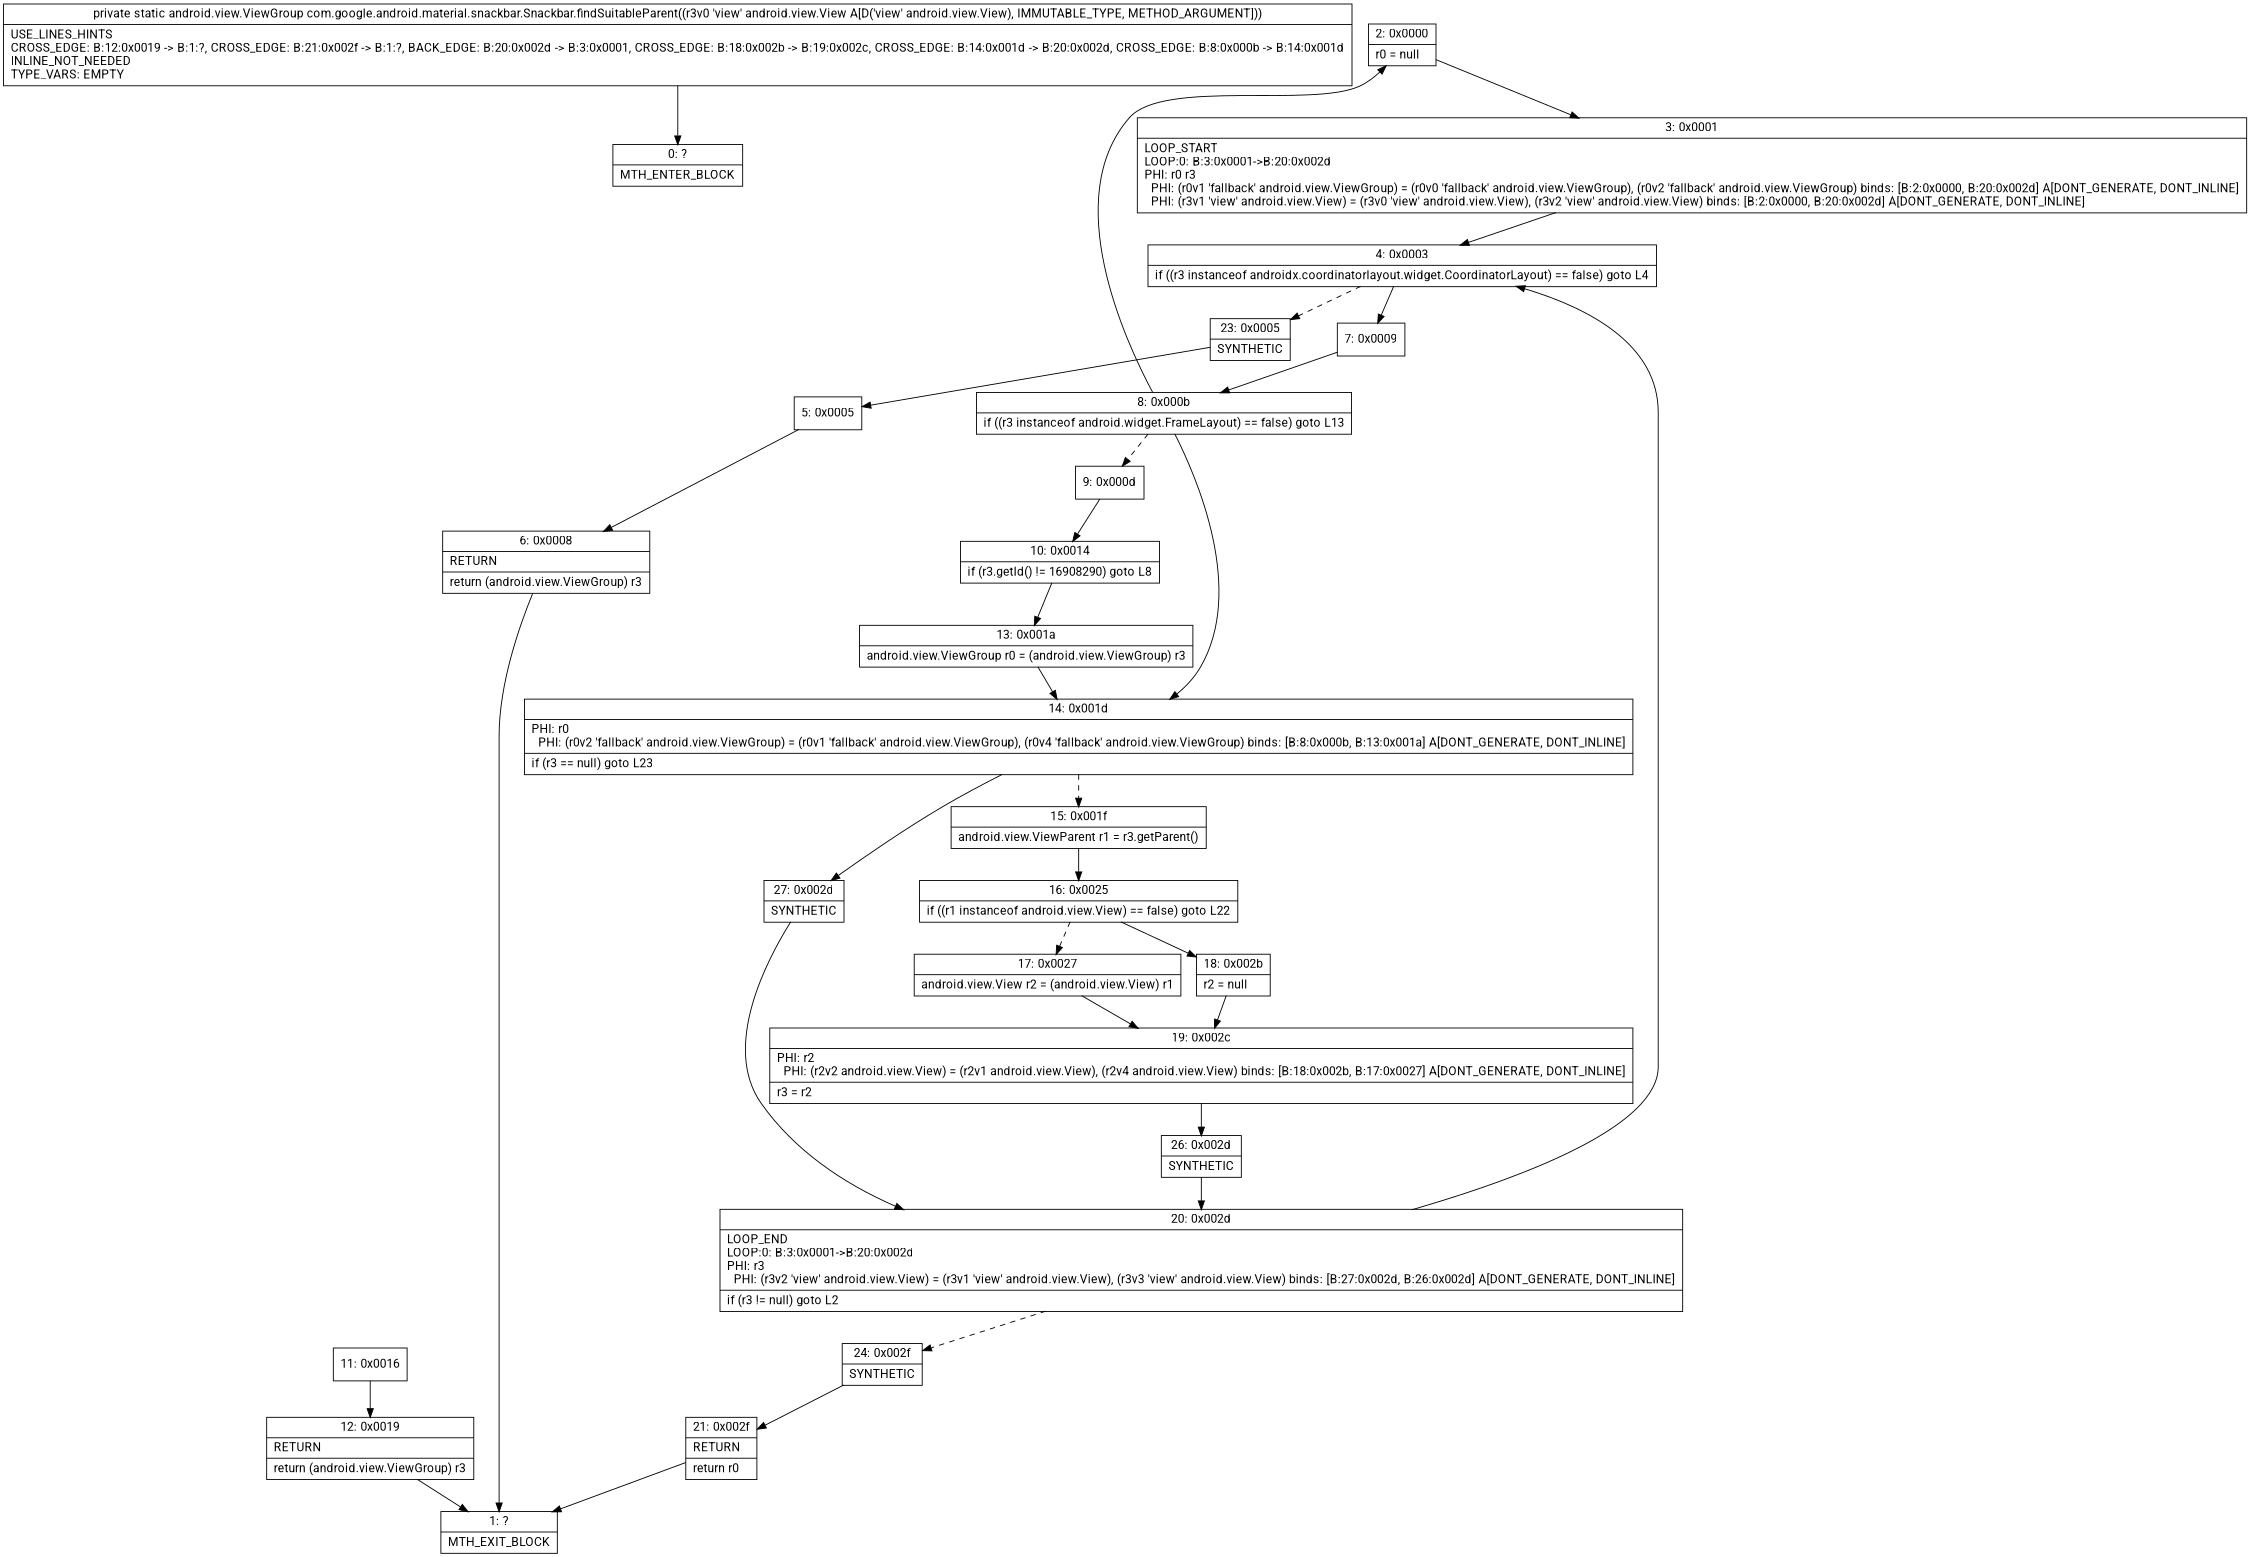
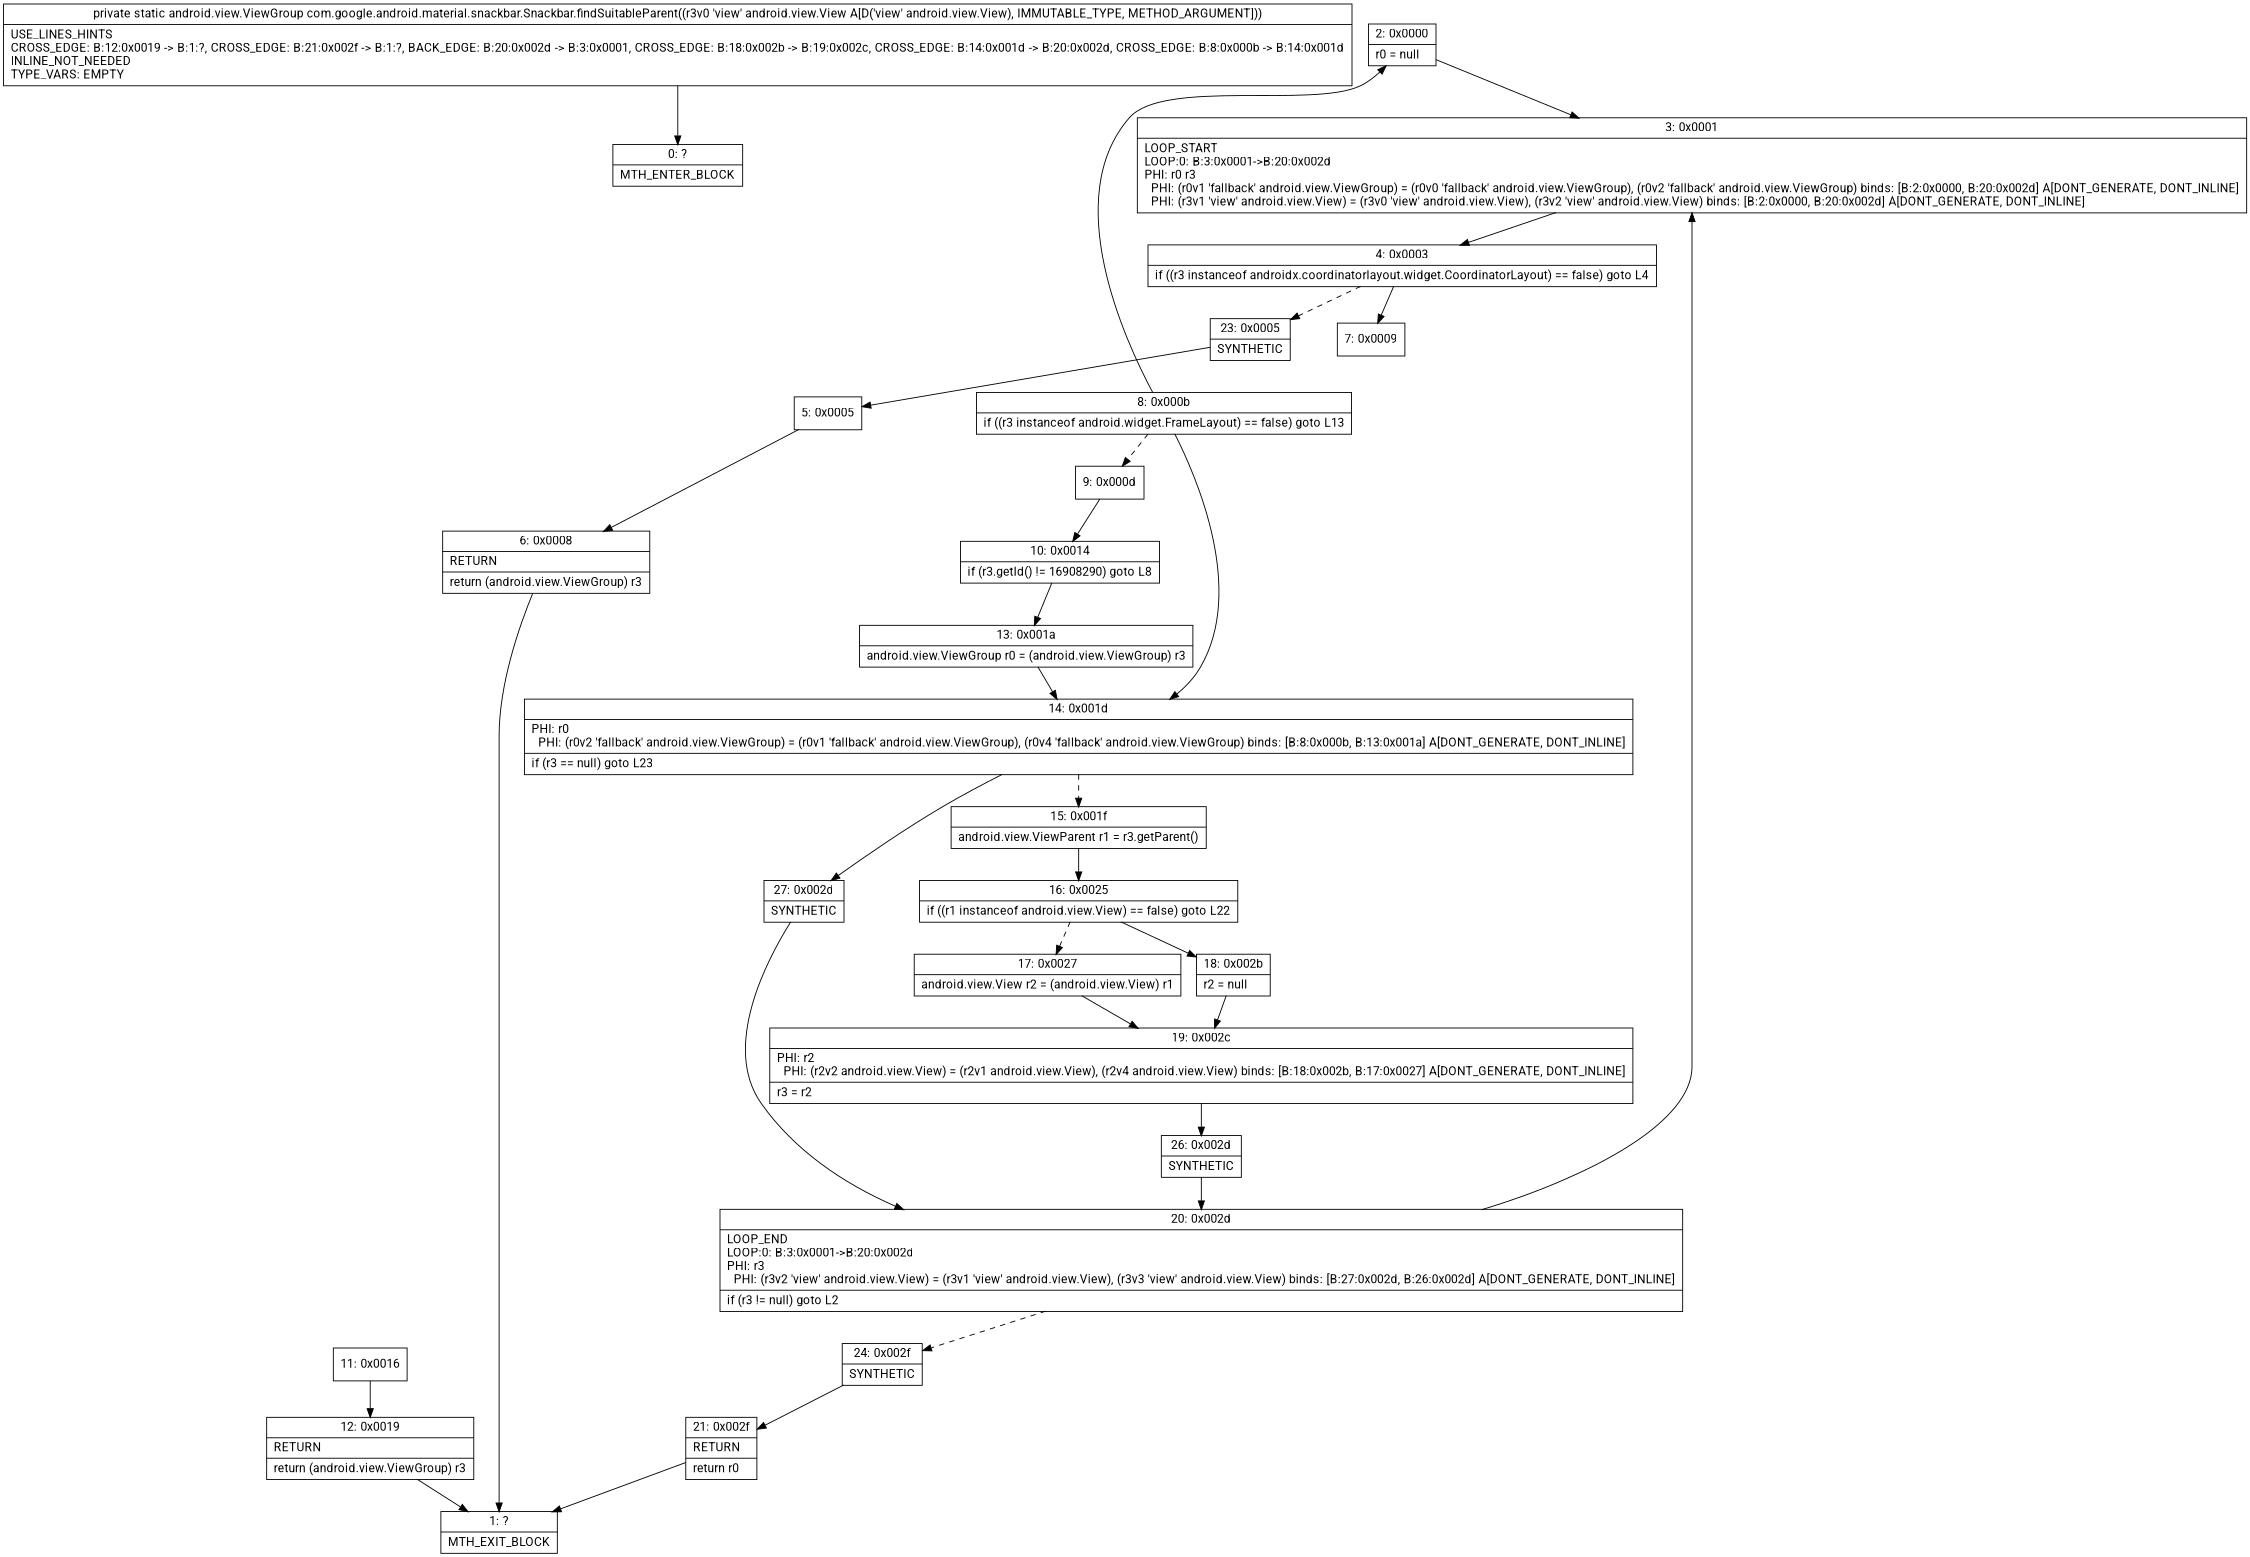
edge "7: 0x0009" -> "8: 0x000b": removed
edge "20: 0x002d" -> "4: 0x0003": now "20: 0x002d" -> "3: 0x0001"
